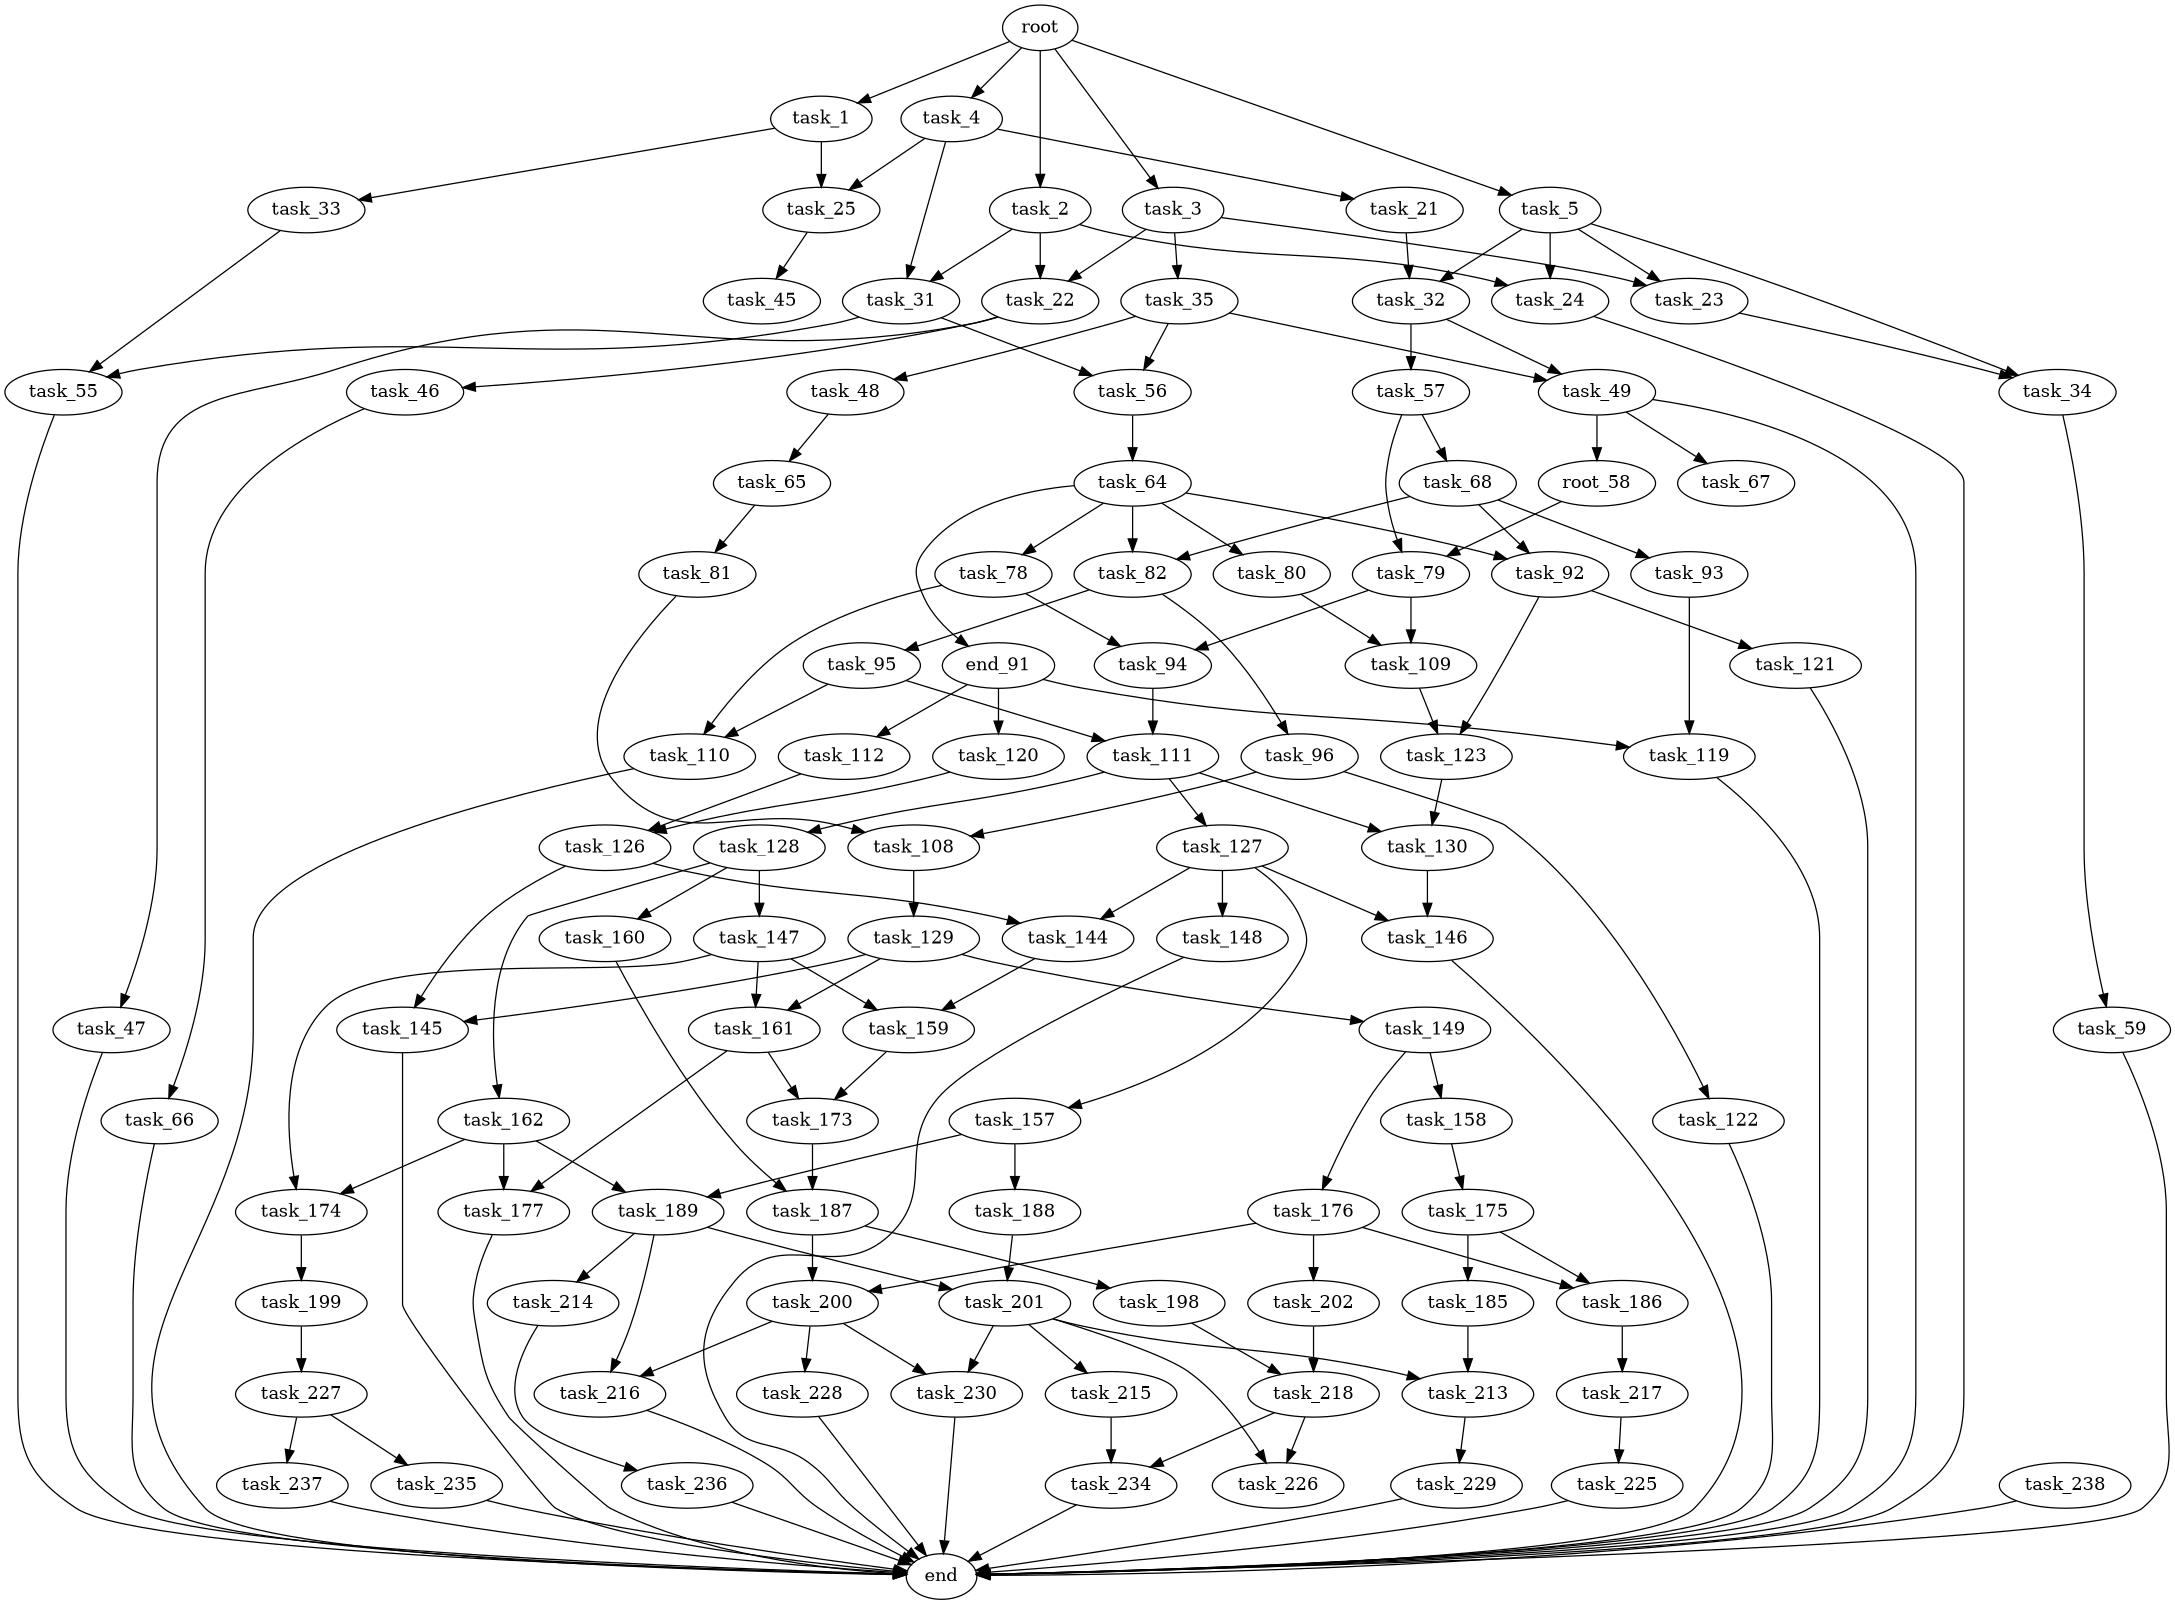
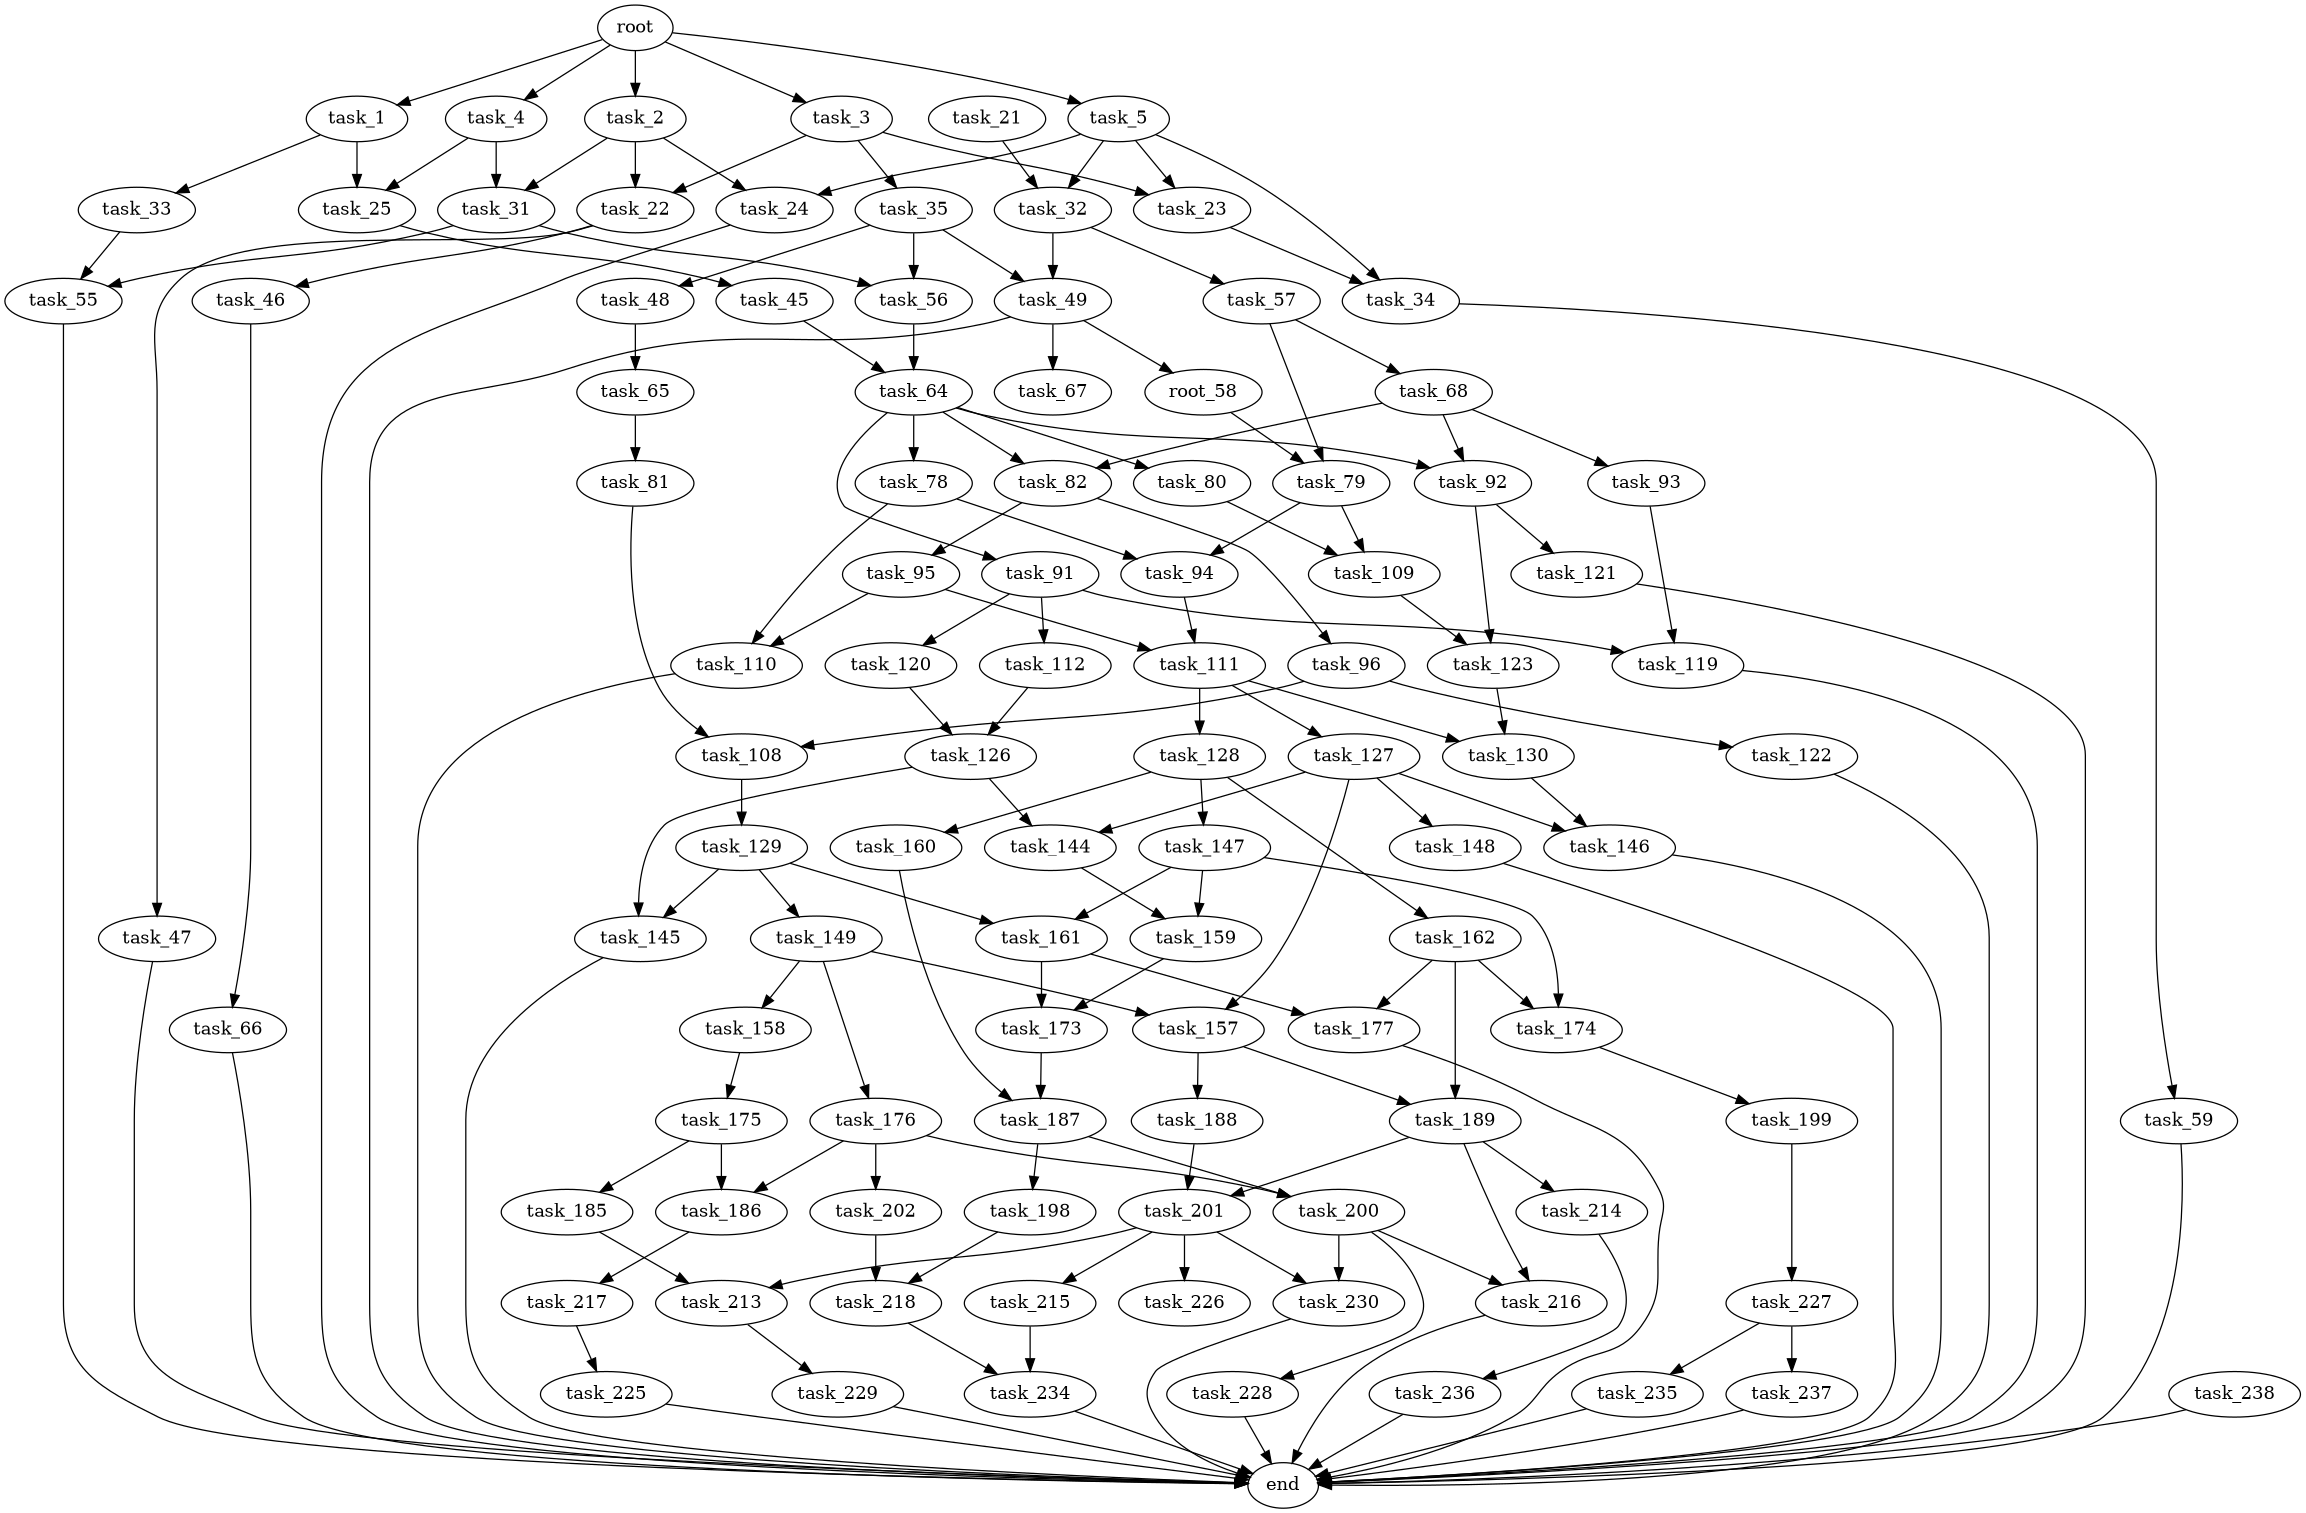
edge "task_4" -> "task_21": removed
edge "task_45" -> "task_64": added
node "end_91": label "end_91" -> "task_91"
edge "task_149" -> "task_157": added
edge "task_218" -> "task_226": removed
